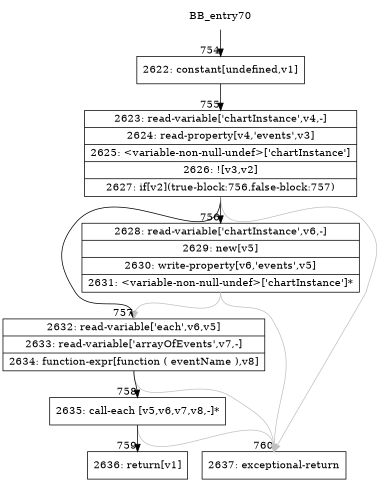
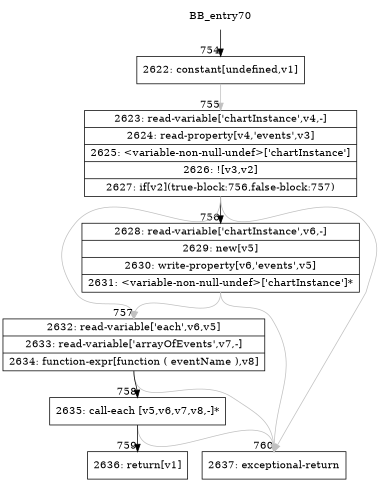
edge "2622: constant[undefined,v1]" -> "2623: read-variable['chartInstance',v4,-]": color black -> gray
edge "2623: read-variable['chartInstance',v4,-]" -> "2632: read-variable['each',v6,v5]": color black -> gray
